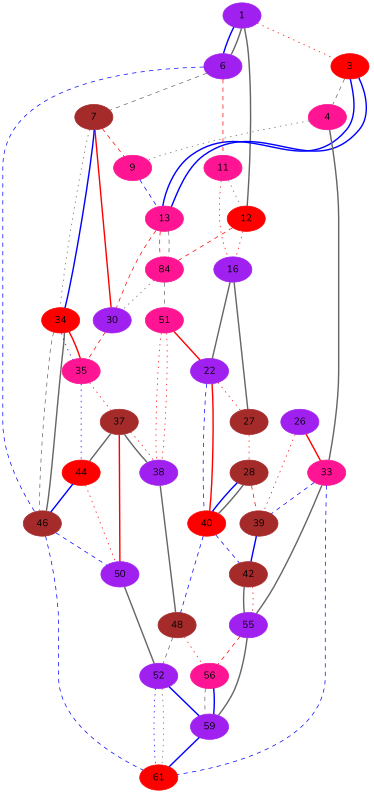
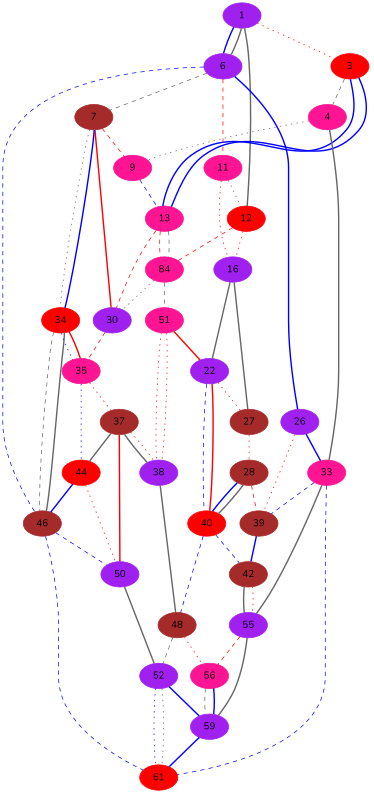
edge "6" -- "26": added
edge "26" -- "33": color red -> blue
